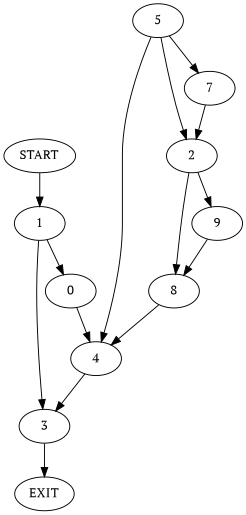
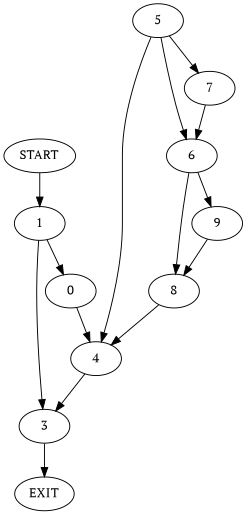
node "2": label "2" -> "6"
